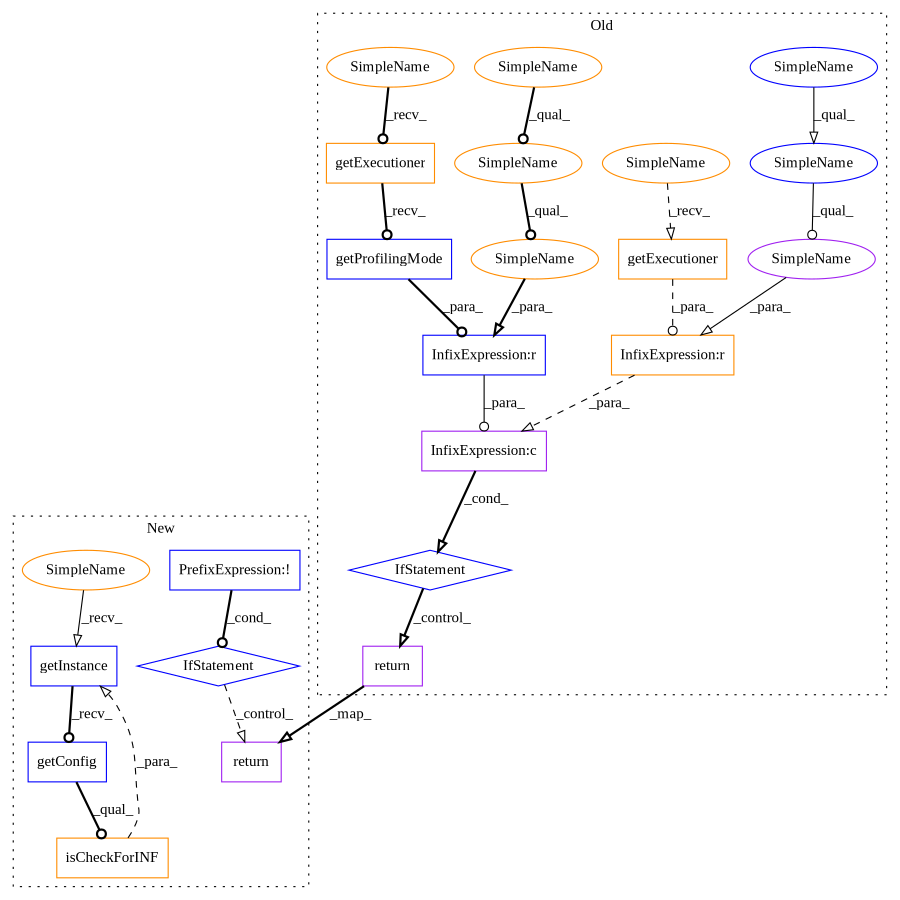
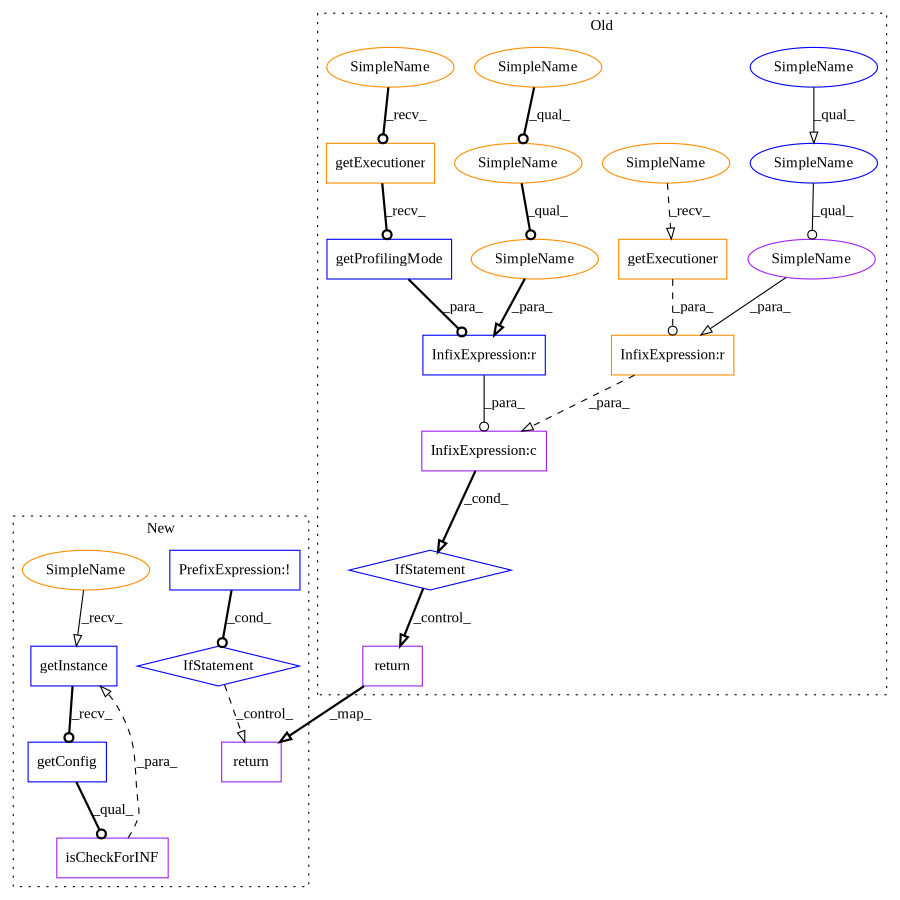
node "isCheckForINF": color darkorange -> purple
